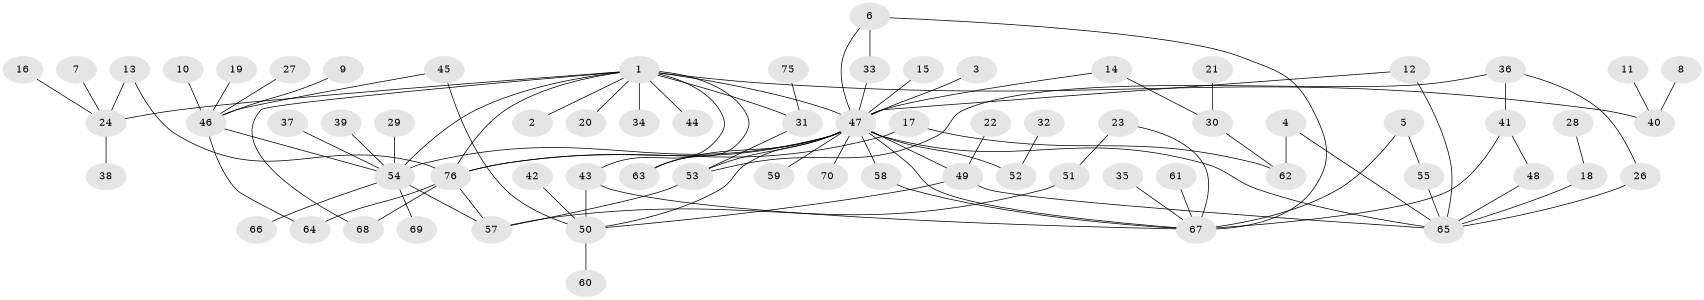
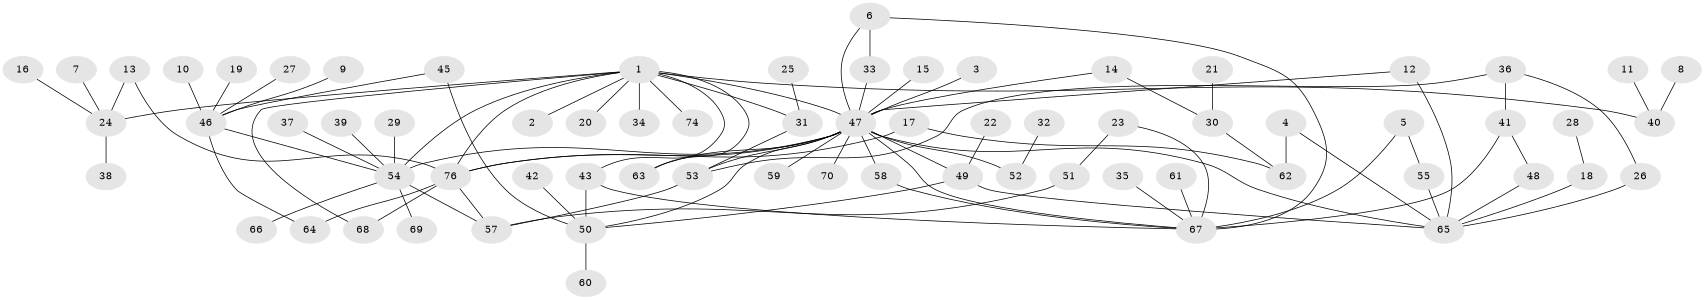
node "75": label "75" -> "25"
node "44": label "44" -> "74"
